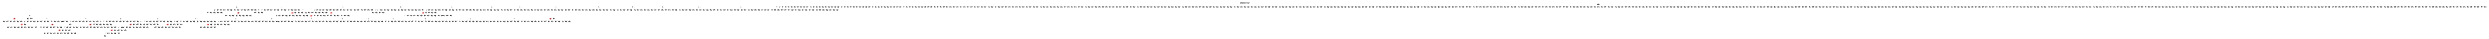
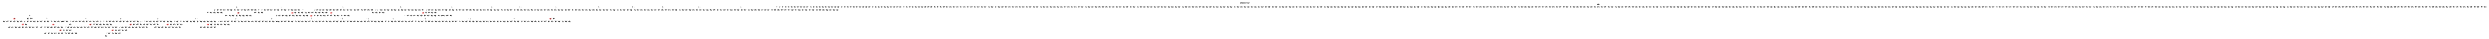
node "germline266": label "germline266" -> "cell266"
